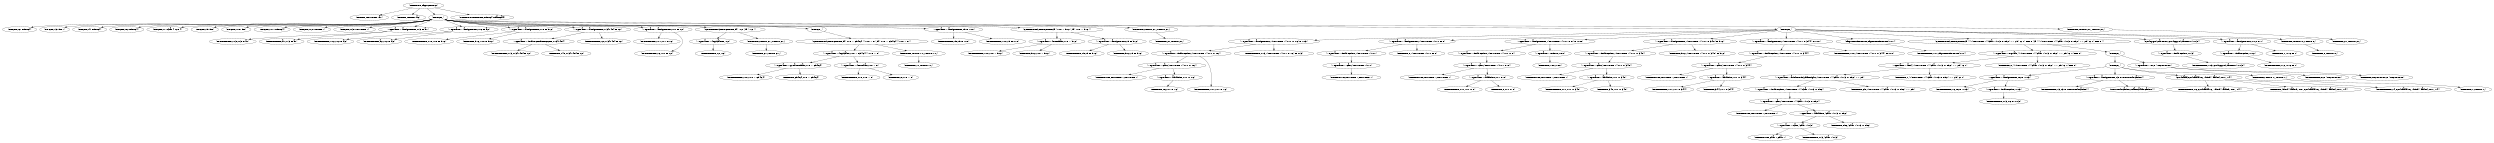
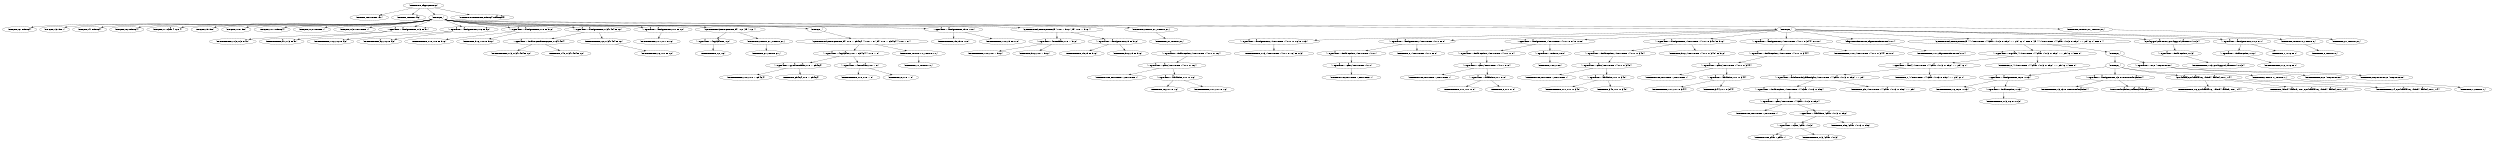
edge "(<operator>.assignment,v11 = v2)" -> "(IDENTIFIER,v2,v11 = v2)": now "(IDENTIFIER,v2,v13[148] = v2)" -> "(IDENTIFIER,v2,v11 = v2)"
edge "(<operator>.assignment,*(_QWORD *)(v11 + 16) = v13)" -> "(<operator>.indirection,*(_QWORD *)(v11 + 16))": removed
edge "(<operator>.indirection,*(_QWORD *)(v11 + 16))" -> "(IDENTIFIER,v11,v11 + 16)": now "(<operator>.addition,v11 + 16)" -> "(IDENTIFIER,v11,v11 + 16)"
